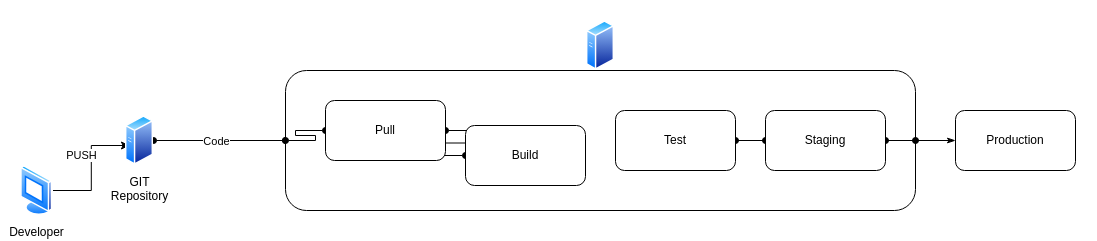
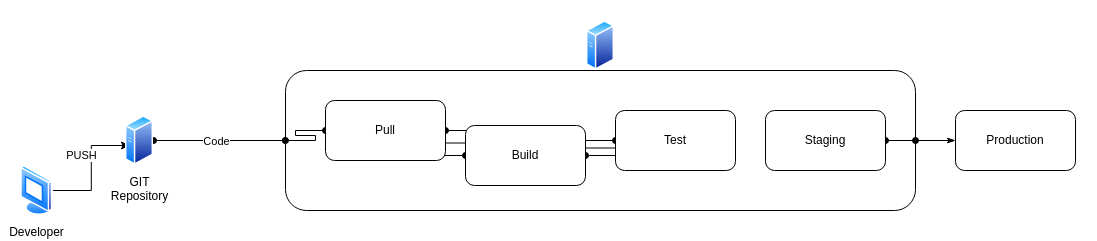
edge "Test" -- "Staging": removed
edge "Test" -- "Build": added
